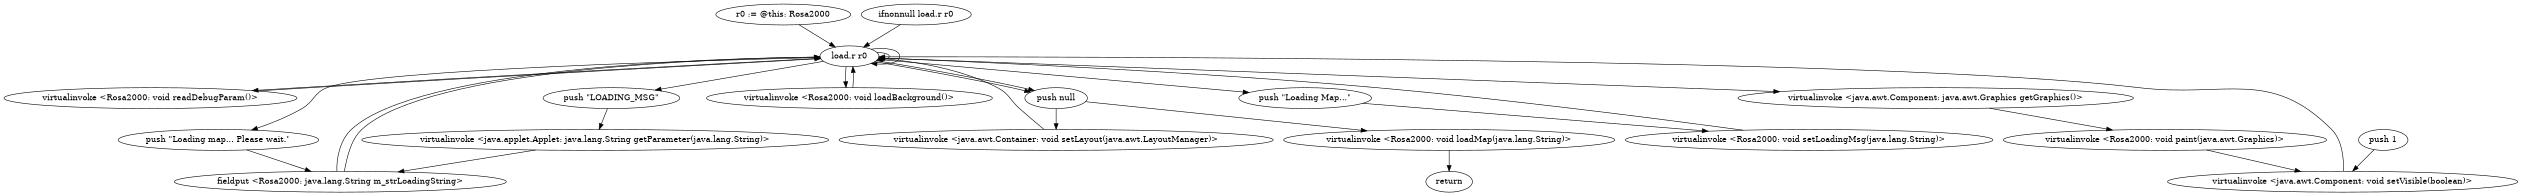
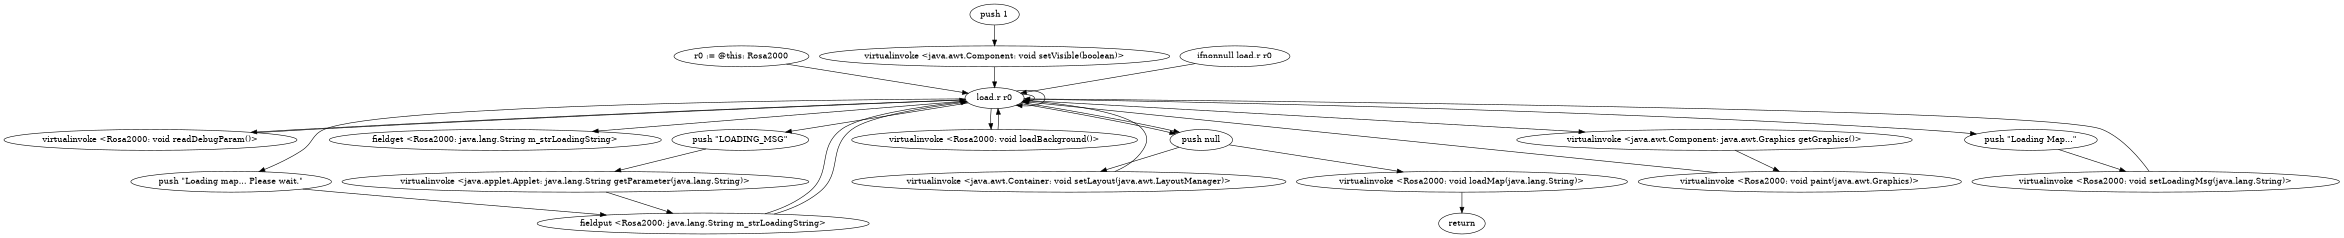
node "fieldget <Rosa2000: java.lang.String m_strLoadingString>": added
edge "virtualinvoke <Rosa2000: void paint(java.awt.Graphics)>" -> "virtualinvoke <java.awt.Component: void setVisible(boolean)>": now "virtualinvoke <Rosa2000: void paint(java.awt.Graphics)>" -> "load.r r0"
